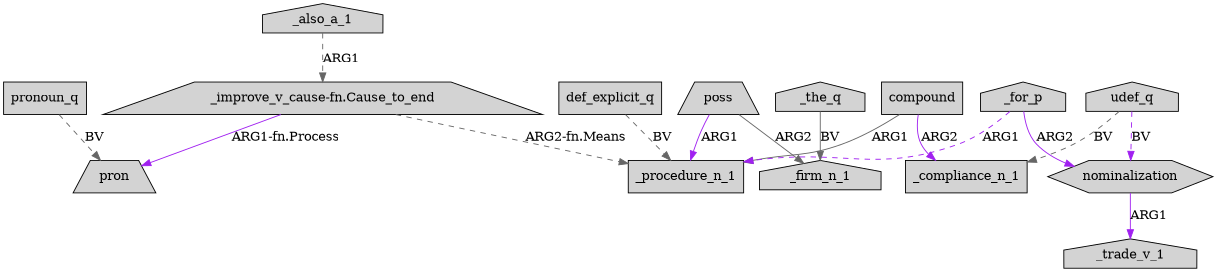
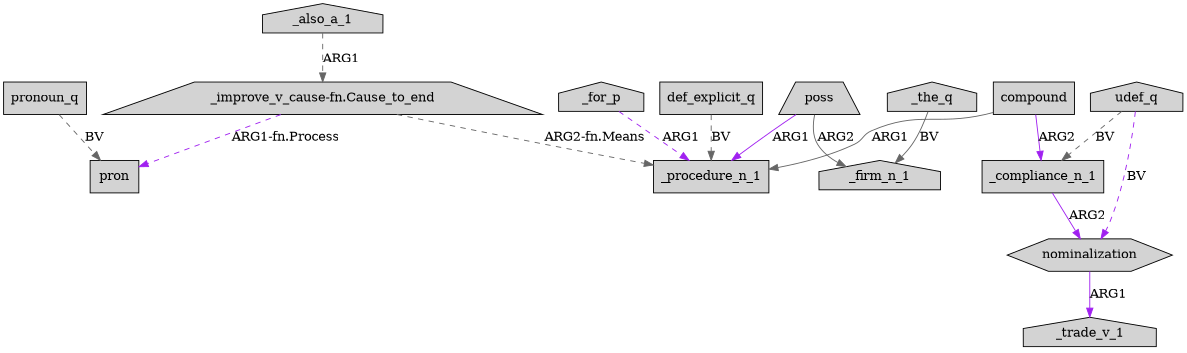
edge "_improve_v_cause-fn.Cause_to_end" -> "pron": style solid -> dashed
edge "_for_p" -> "nominalization": now "_compliance_n_1" -> "nominalization"
node "pron": shape trapezium -> box
